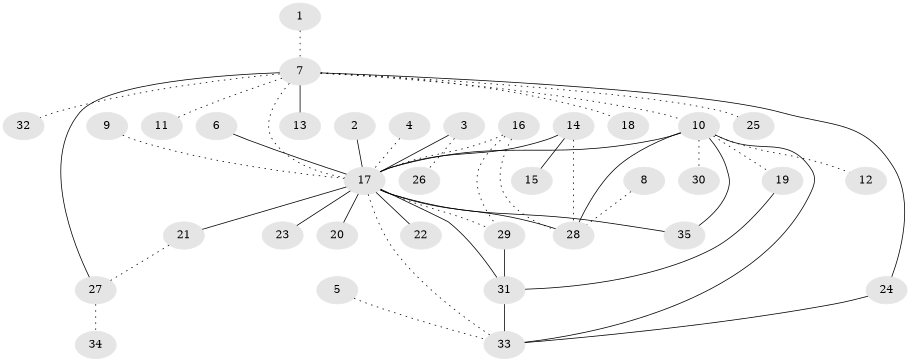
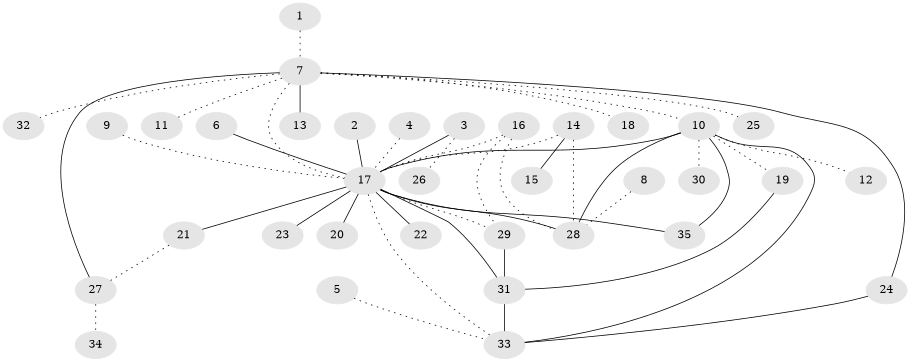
edge "14" -- "17": style solid -> dotted
